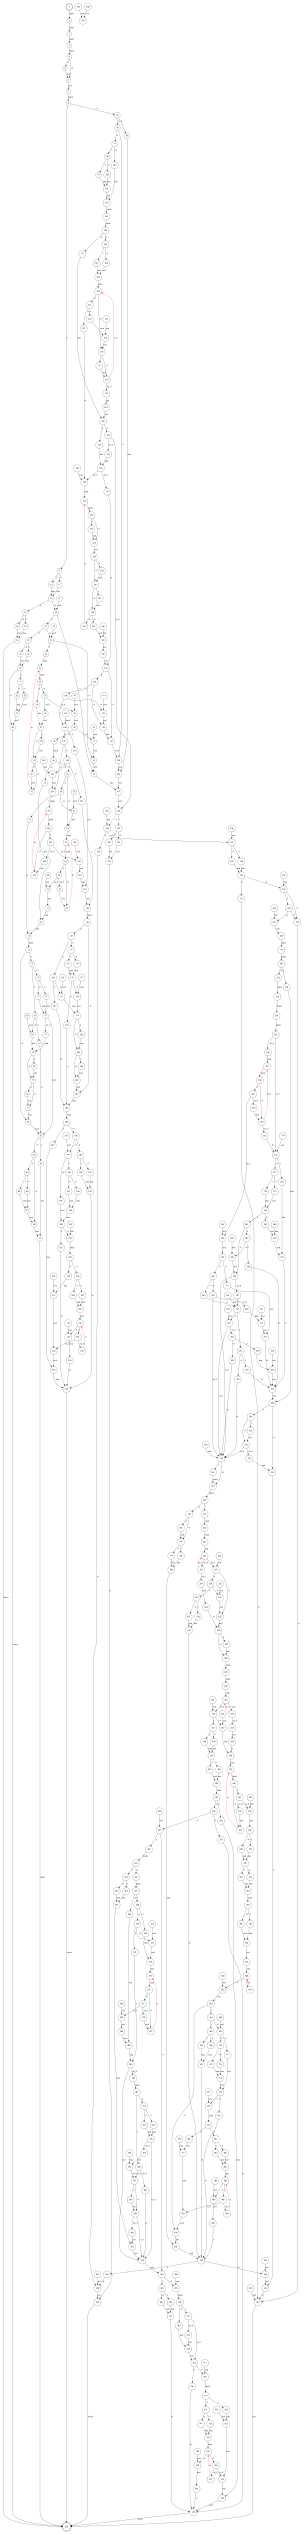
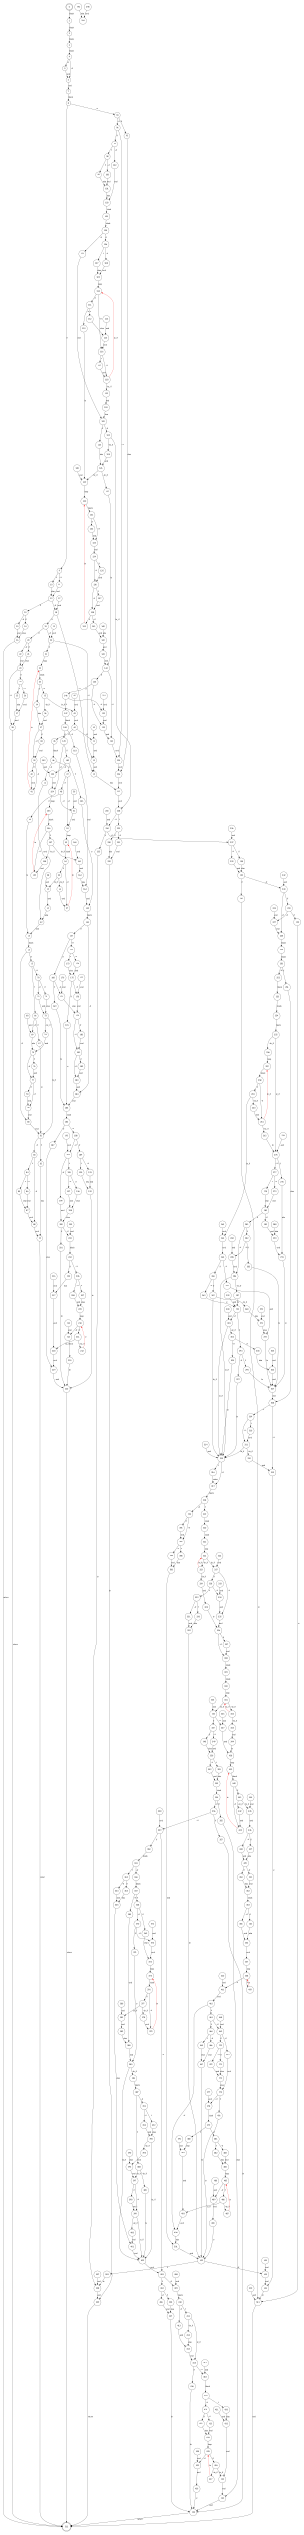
edge "146" -> "148": now "146" -> "147"
edge "243" -> "245": now "243" -> "248"
